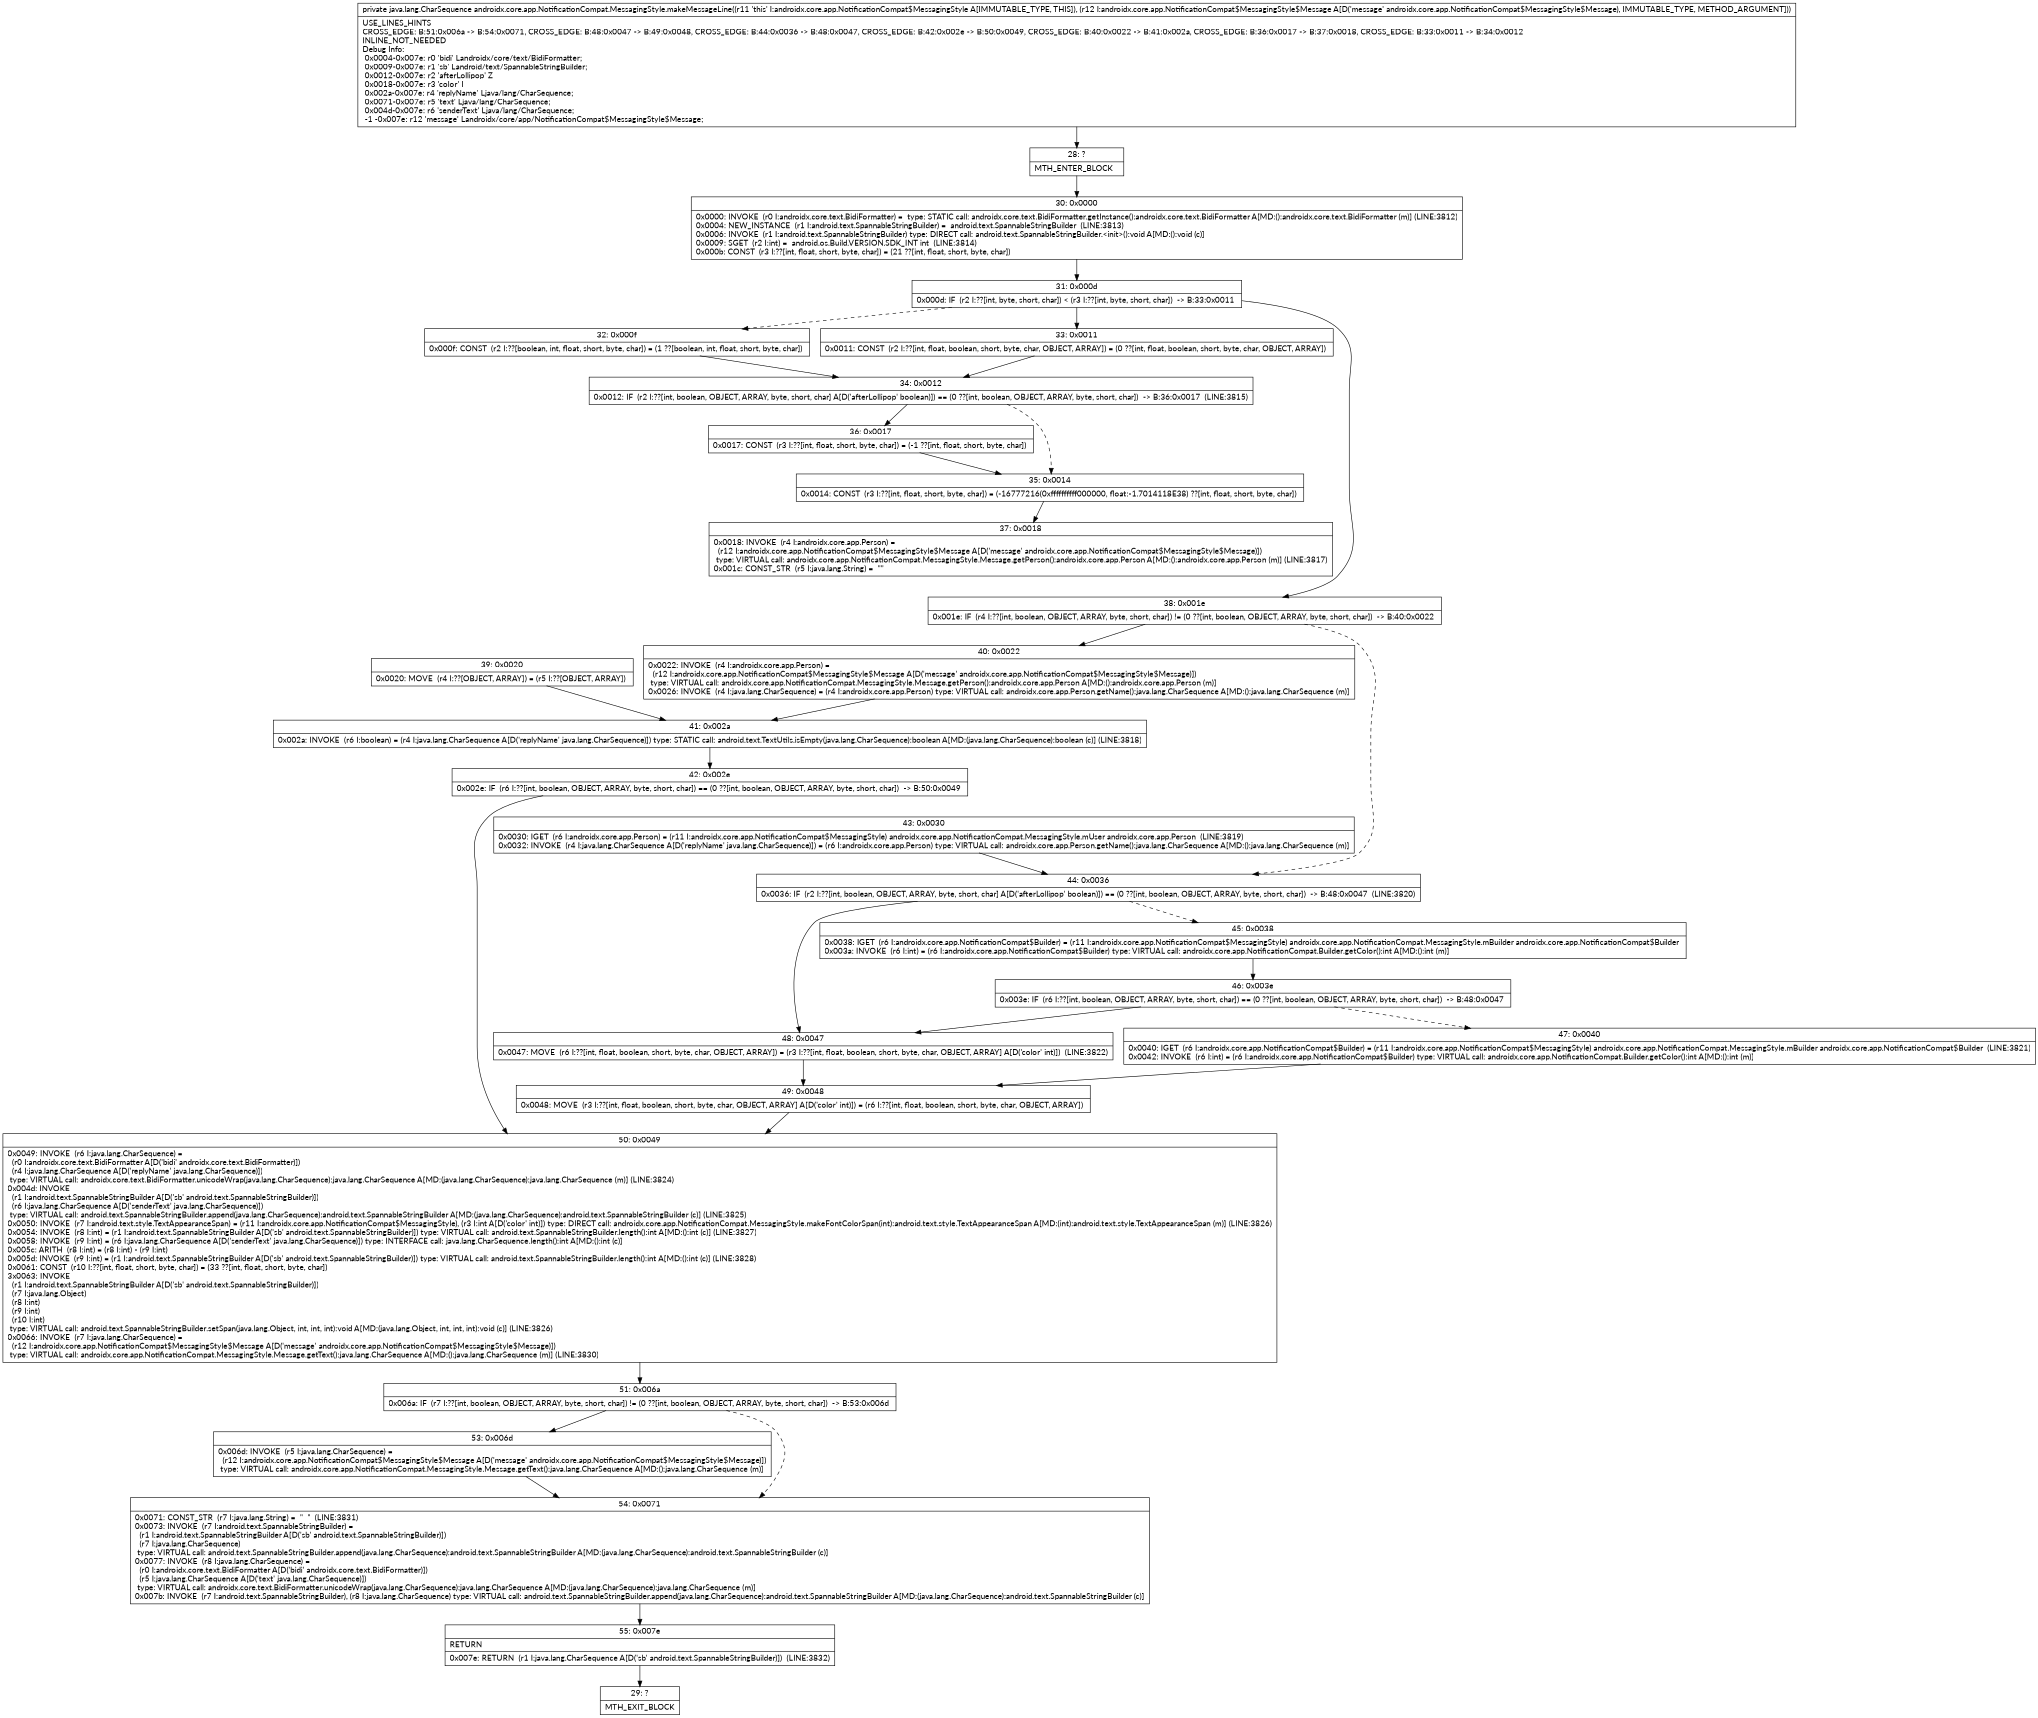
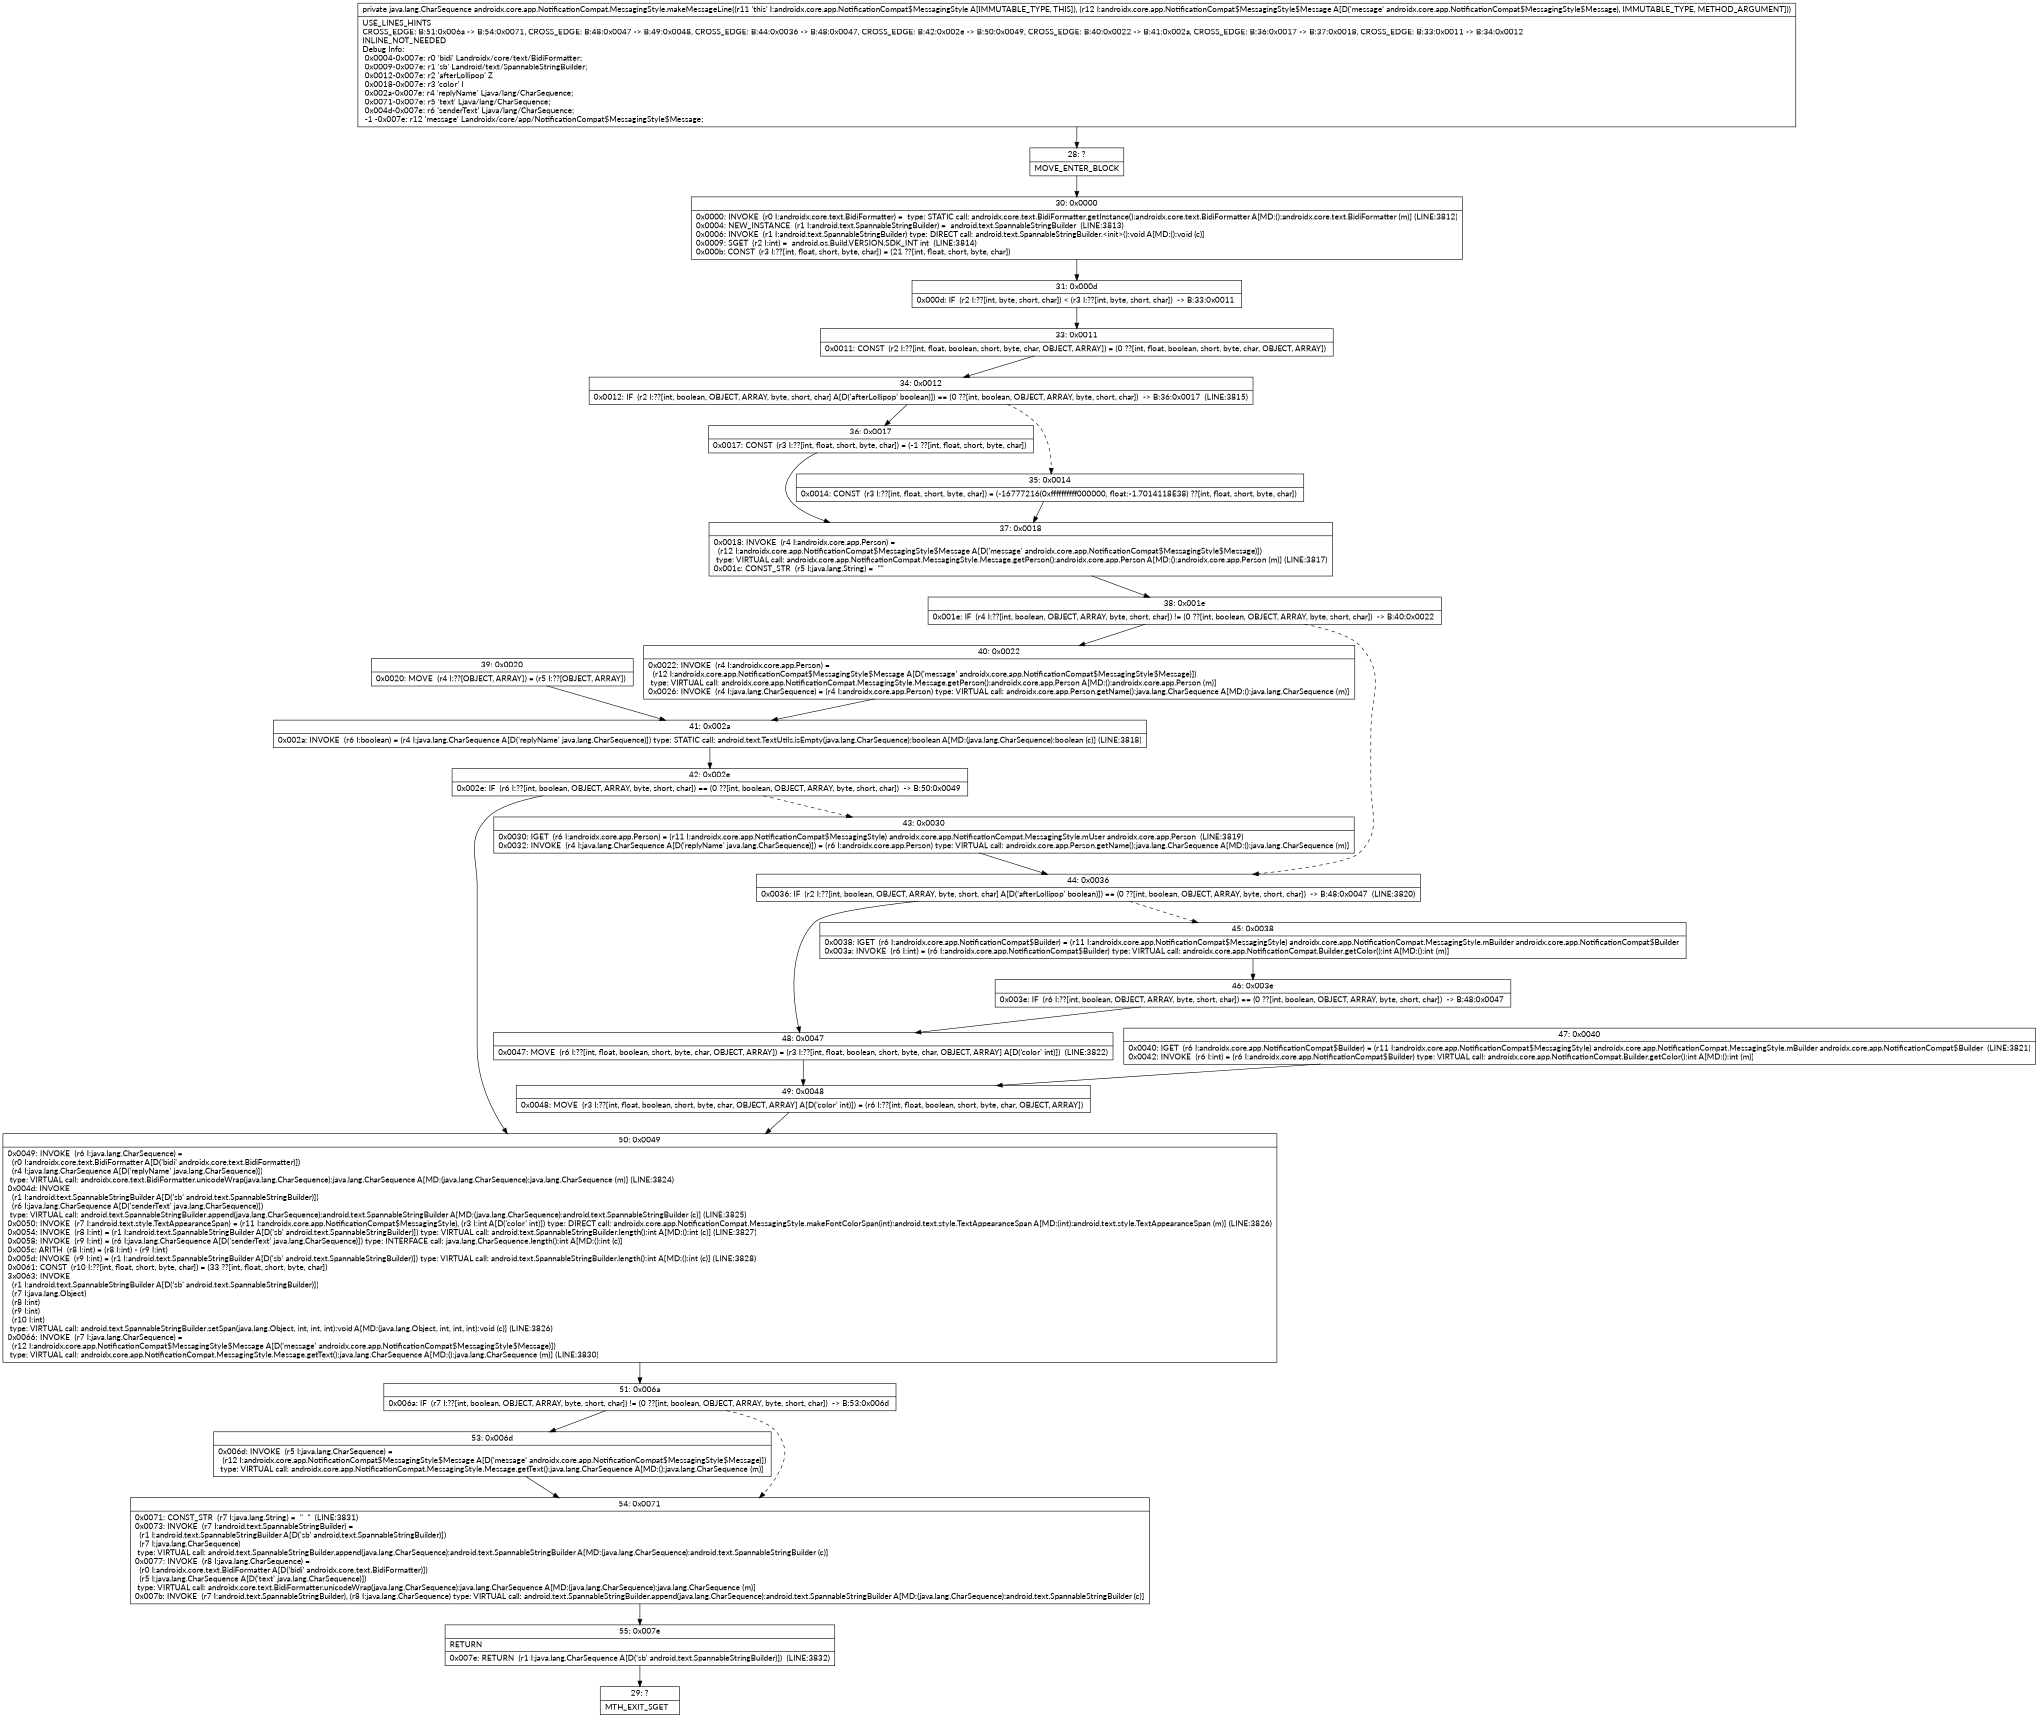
node "28: ?": text "MTH_ENTER_BLOCK" -> "MOVE_ENTER_BLOCK"
node "32: 0x000f": removed
edge "31: 0x000d" -> "38: 0x001e": now "37: 0x0018" -> "38: 0x001e"
edge "36: 0x0017" -> "35: 0x0014": now "36: 0x0017" -> "37: 0x0018"
edge "42: 0x002e" -> "43: 0x0030": added
edge "46: 0x003e" -> "47: 0x0040": removed
node "29: ?": text "MTH_EXIT_BLOCK" -> "MTH_EXIT_SGET"
